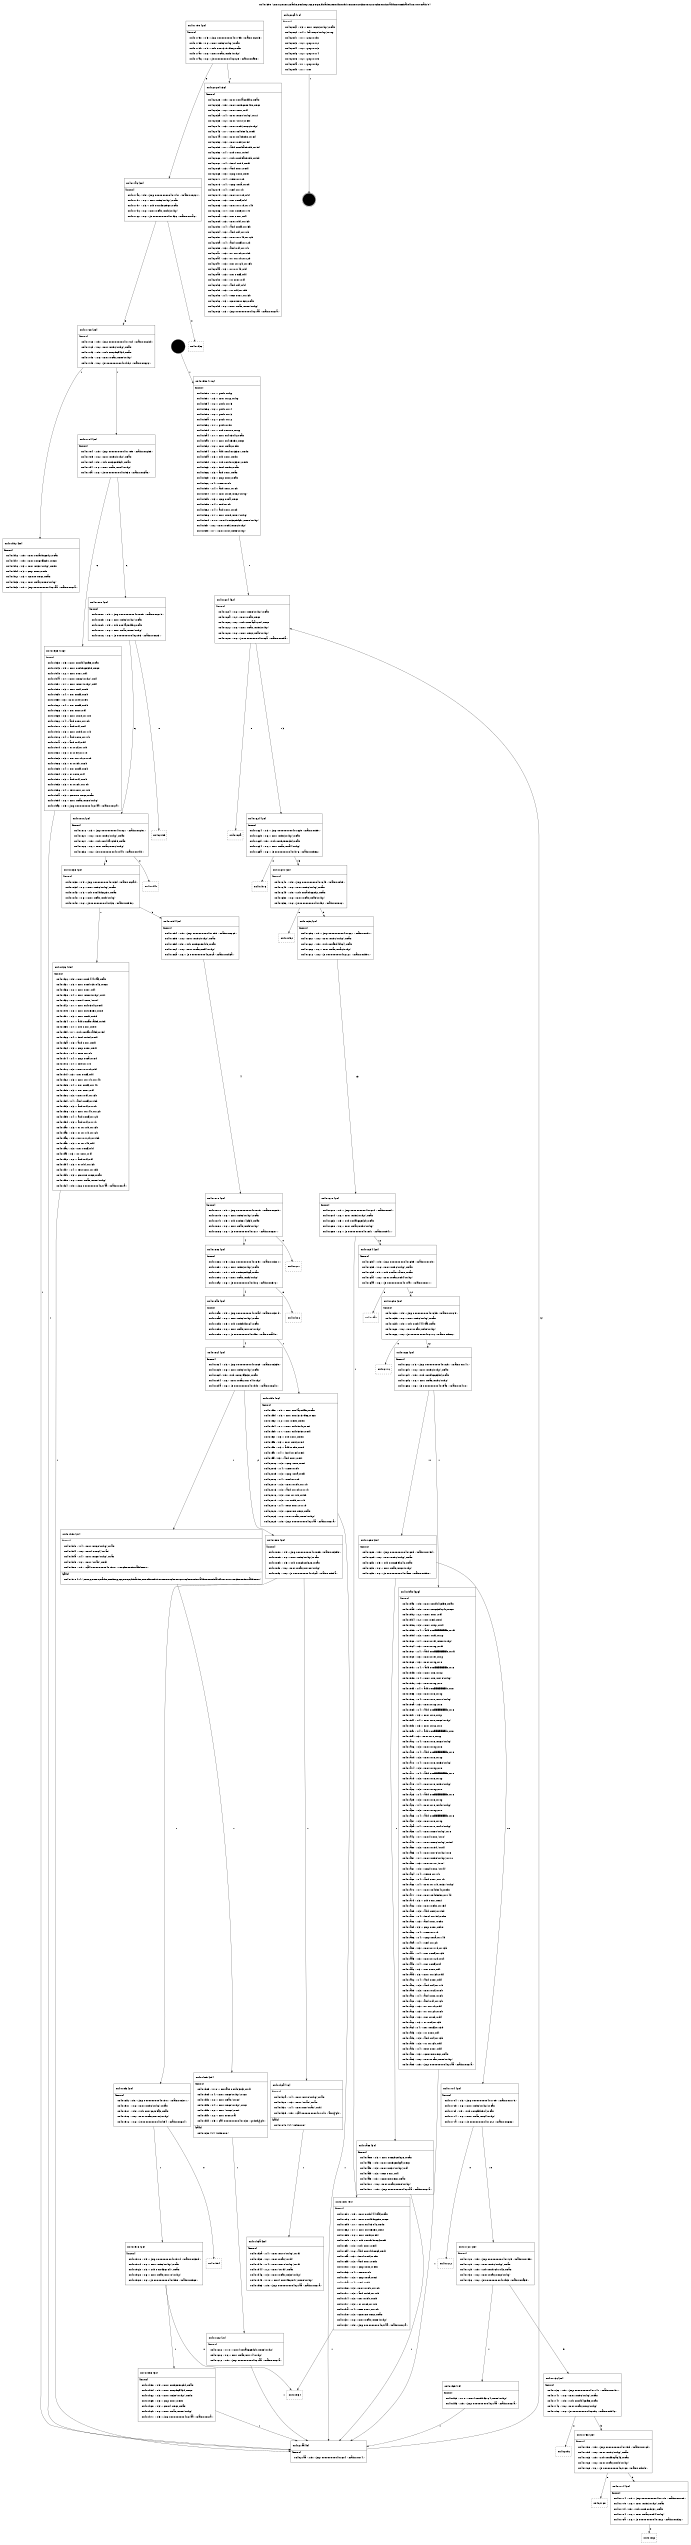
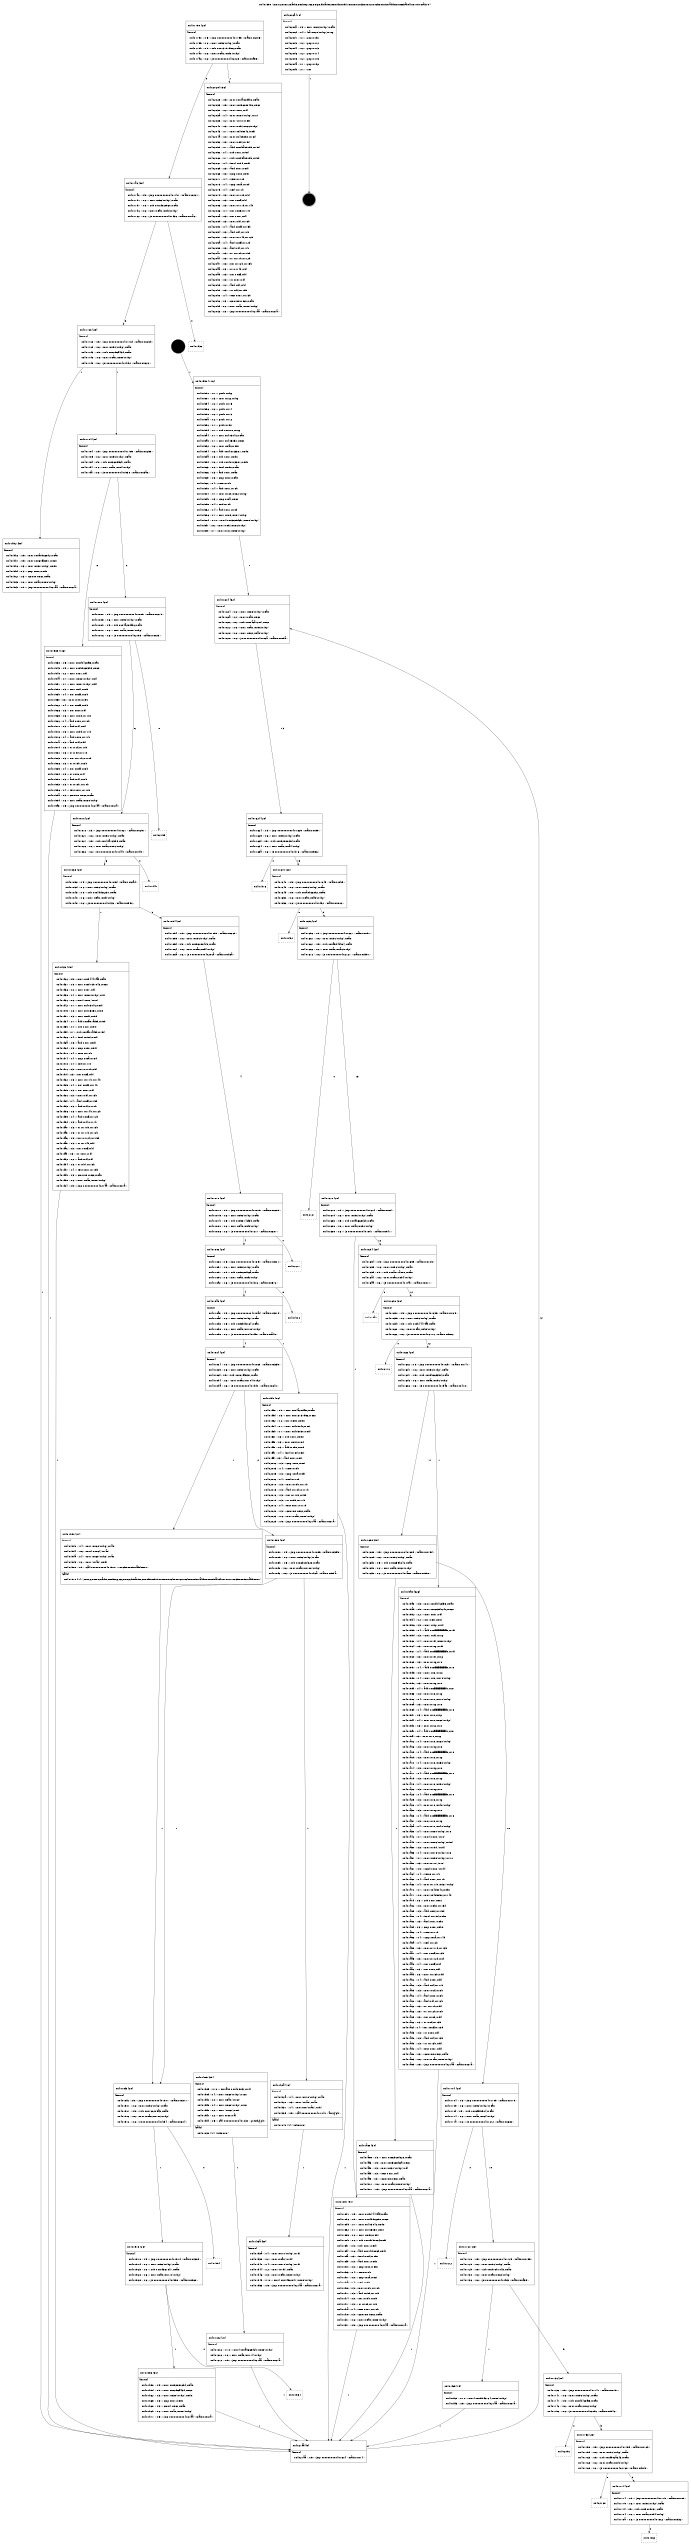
node "0x401e2a": removed
node "0x402121": added
edge "0x401bd0 [21]" -> "0x401be5 [29]": now "0x401bd0 [21]" -> "0x4018fc [28]"
edge "0x401ed1 [91]" -> "0x401934": now "0x401ed1 [91]" -> "0x4021aa [5]"
